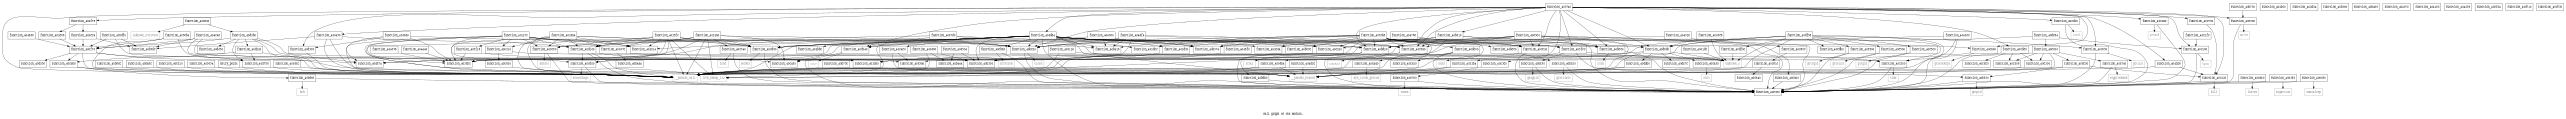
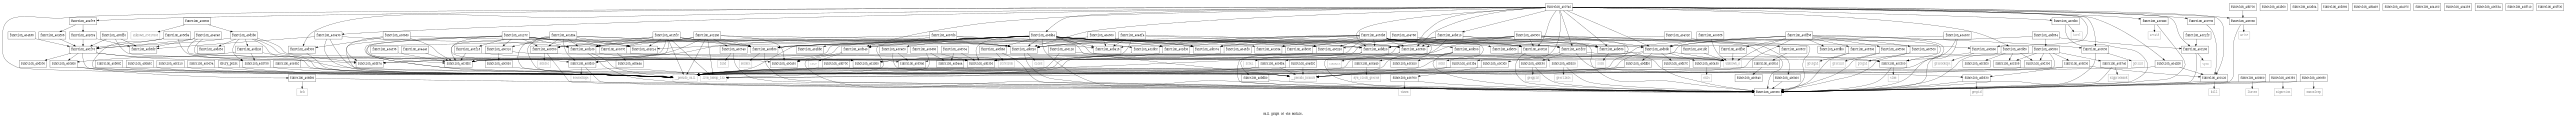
edge "function_40d160" -> "function_40cd00": now "function_401aa4" -> "function_40cd00"
